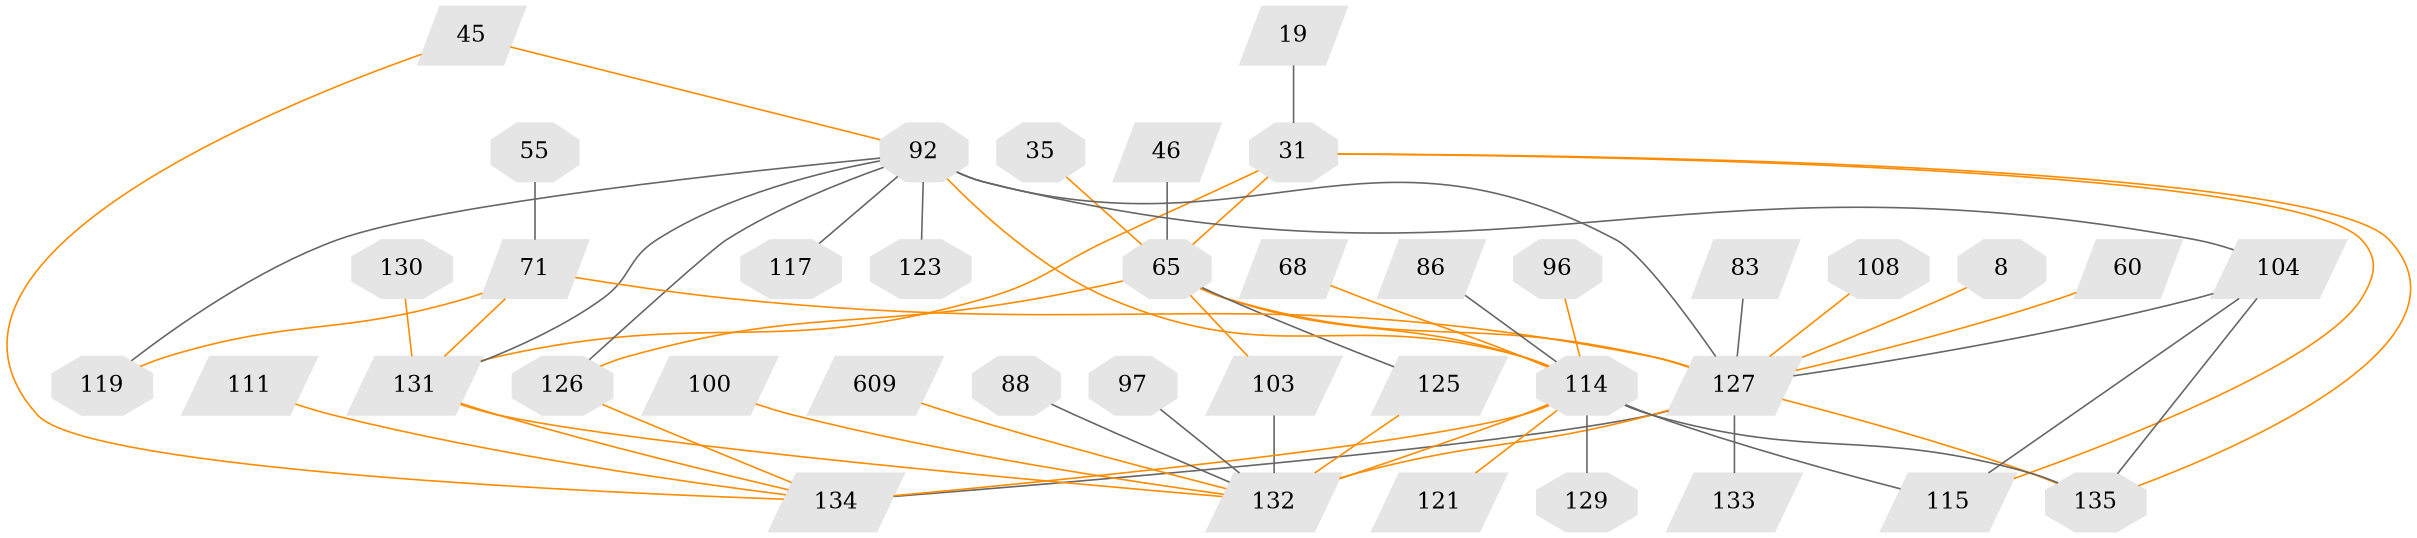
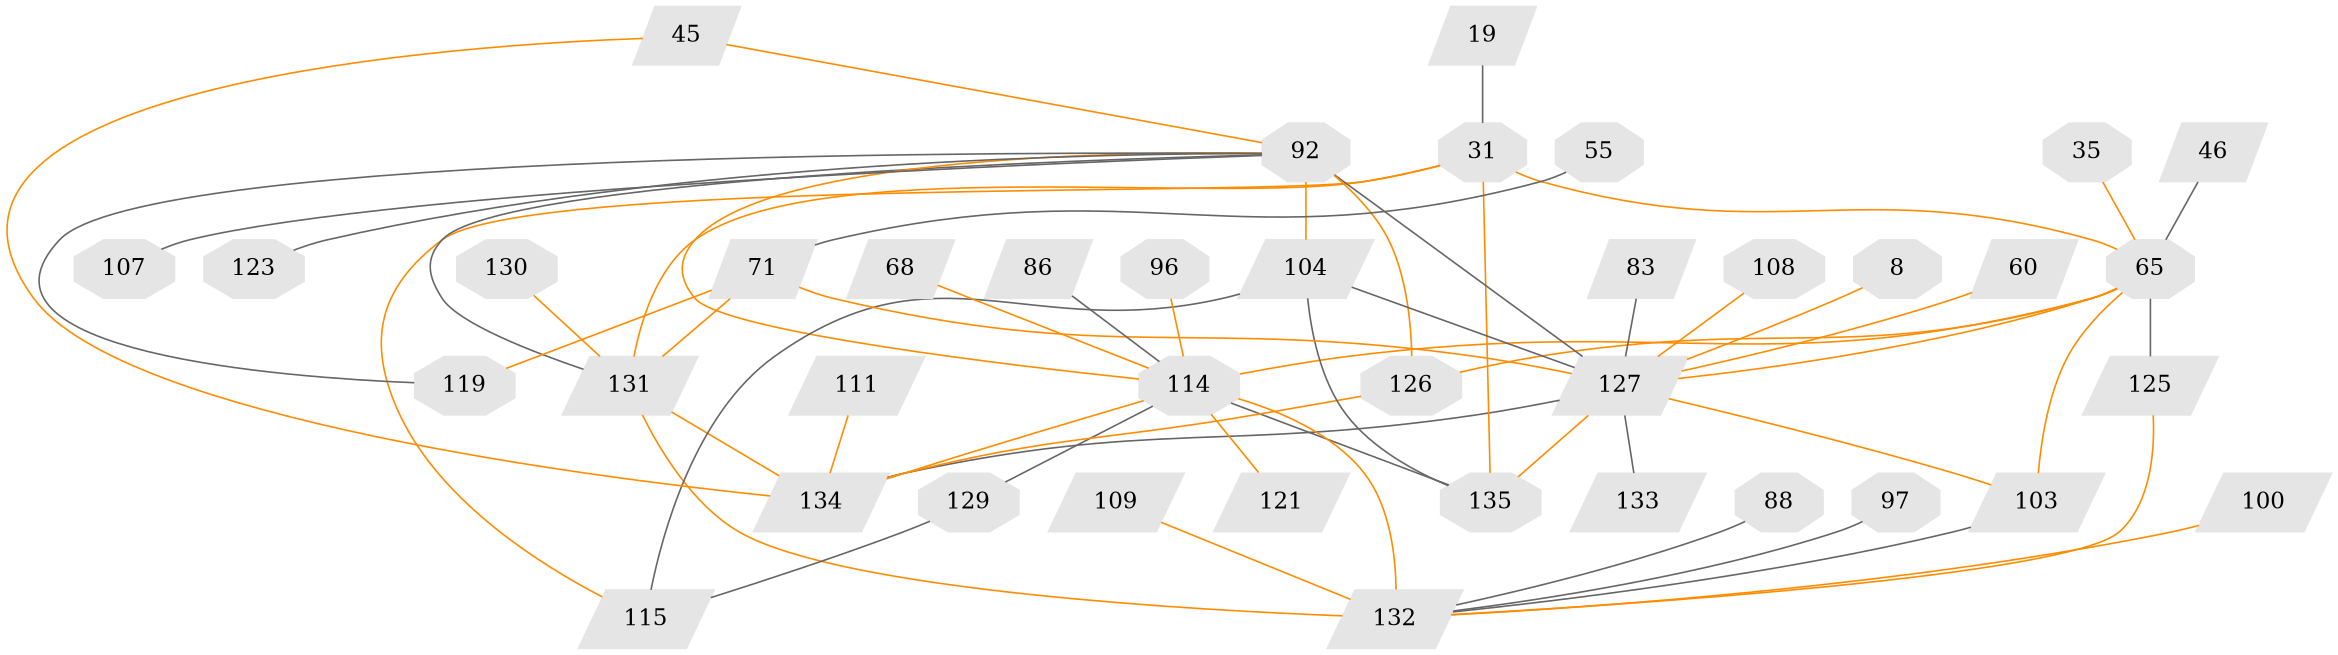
edge "92" -- "104": color gray40 -> darkorange
edge "92" -- "126": color gray40 -> darkorange
node "117": label "117" -> "107"
node "609": label "609" -> "109"
edge "127" -- "132": now "127" -- "103"
edge "114" -- "115": now "129" -- "115"
